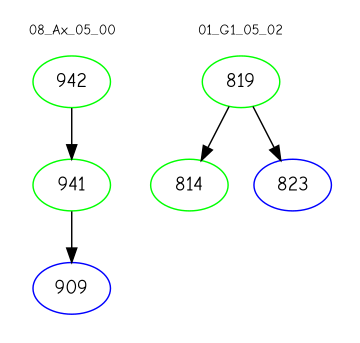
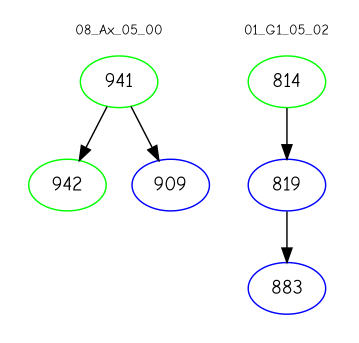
node "819": color green -> blue
edge "942" -> "941": reversed
edge "819" -> "814": reversed
node "823": label "823" -> "883"
